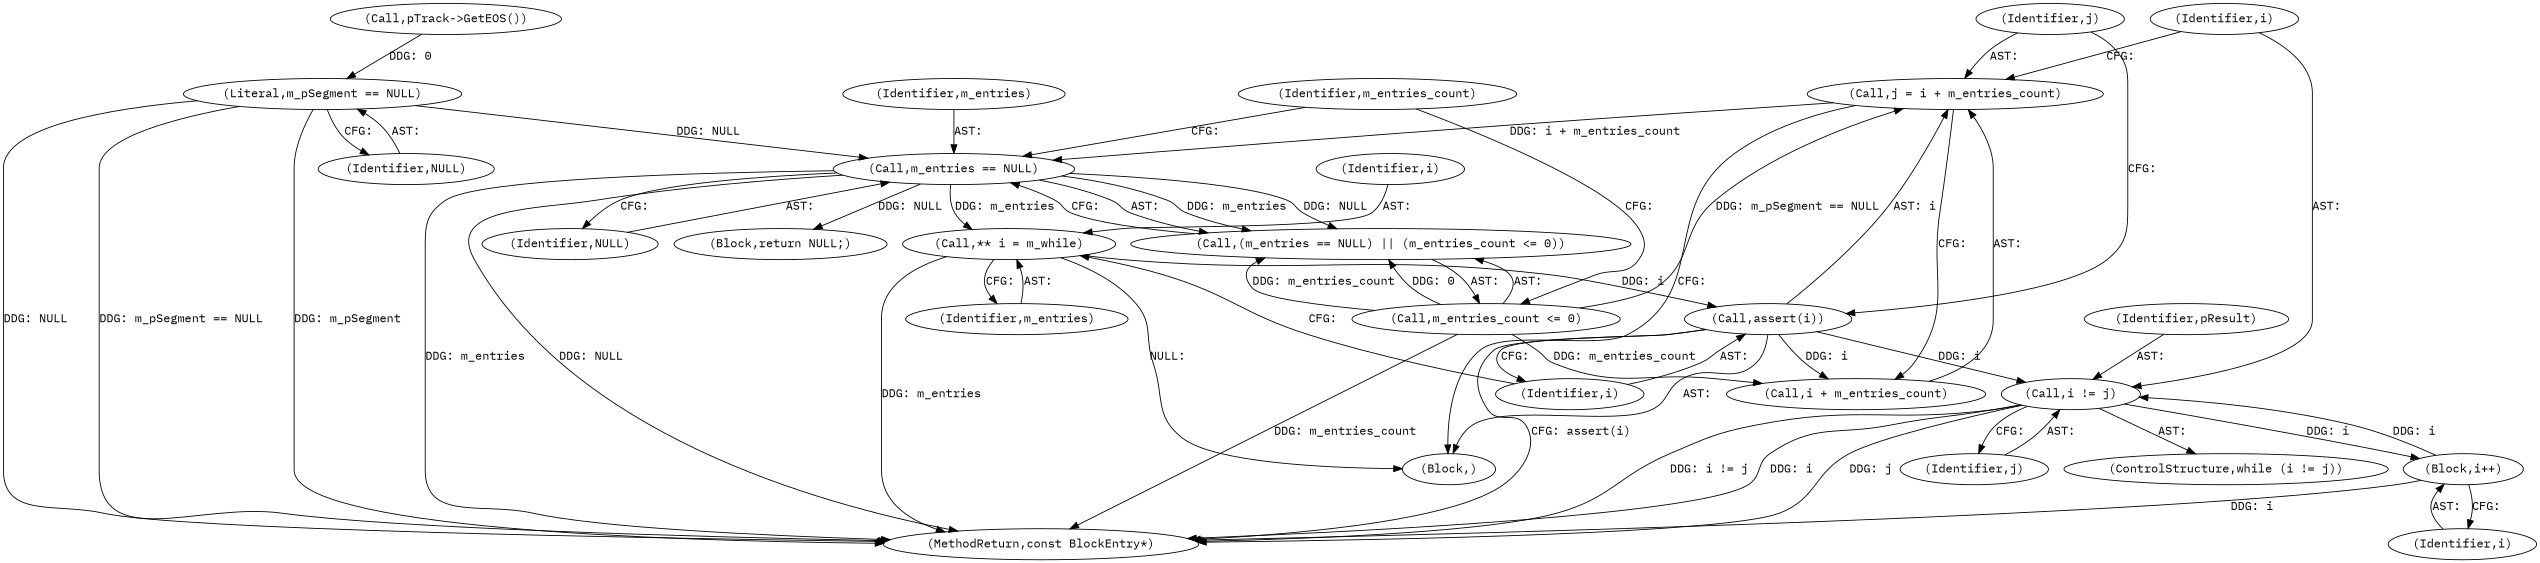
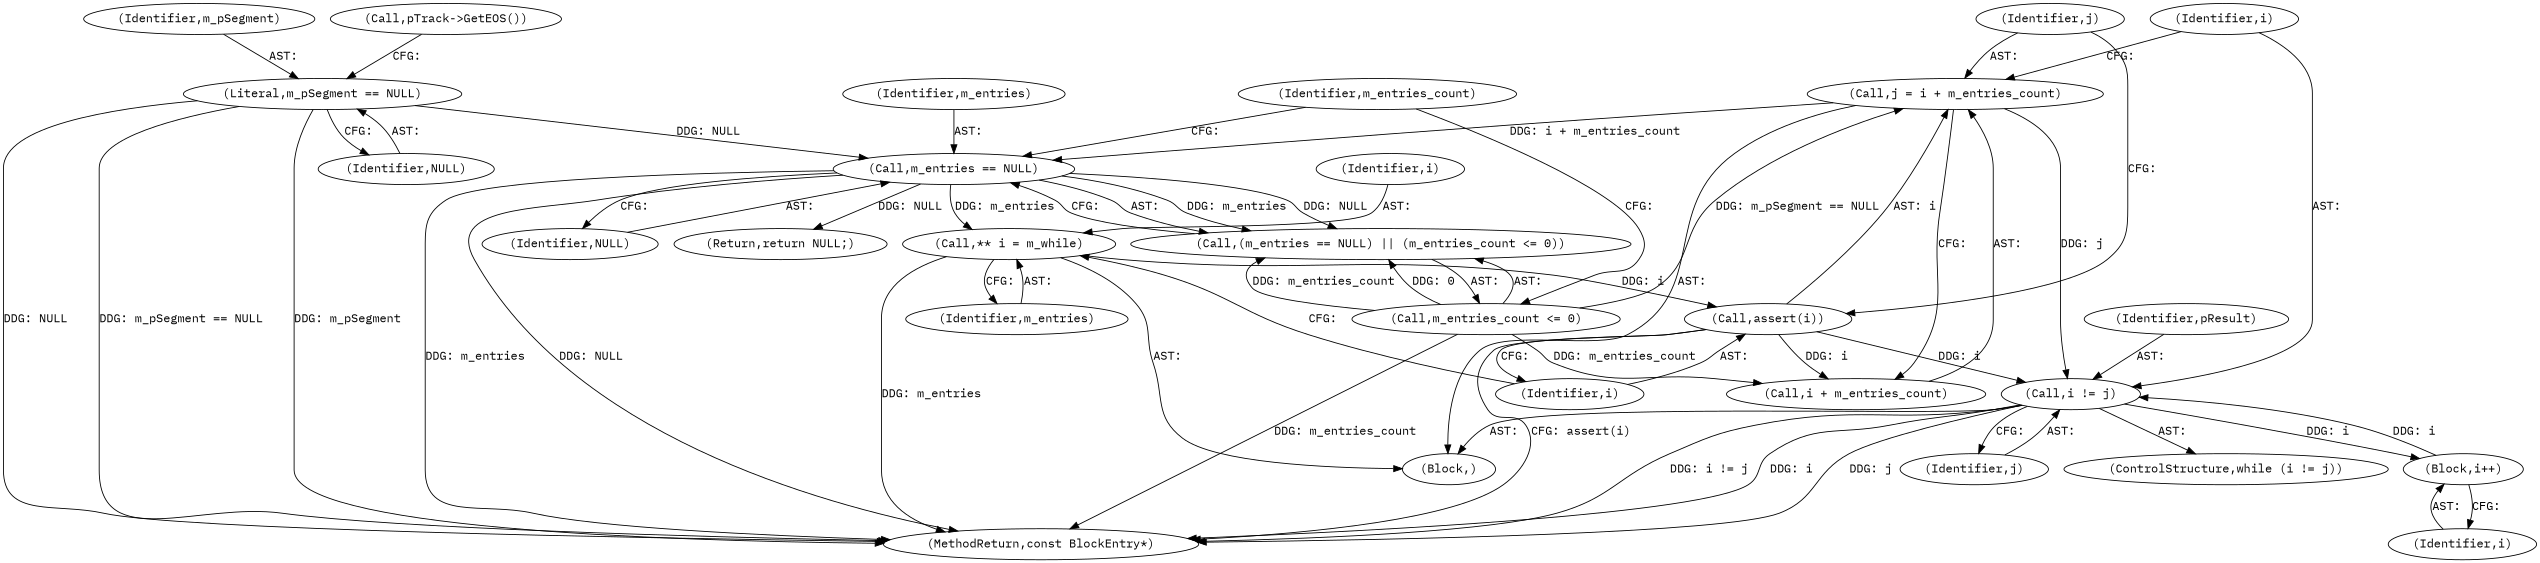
node "(Identifier,m_pSegment)": added
edge "(Call,pTrack->GetEOS())" -> "(Literal,m_pSegment == NULL)": label "DDG: 0" -> "CFG: "
edge "(Call,j = i + m_entries_count)" -> "(Call,i != j)": added, label "DDG: j"
node "(Block,return NULL;)": label "(Block,return NULL;)" -> "(Return,return NULL;)"
edge "(Call,j = i + m_entries_count)" -> "(Block,)": label "CFG: " -> "AST: "
edge "(Call,** i = m_while)" -> "(Block,)": label "NULL: " -> "AST: "
edge "(Call,assert(i))" -> "(Block,)": now "(Call,i != j)" -> "(Block,)"
edge "(Block,i++)" -> "(MethodReturn,const BlockEntry*)": removed, label "DDG: i"
